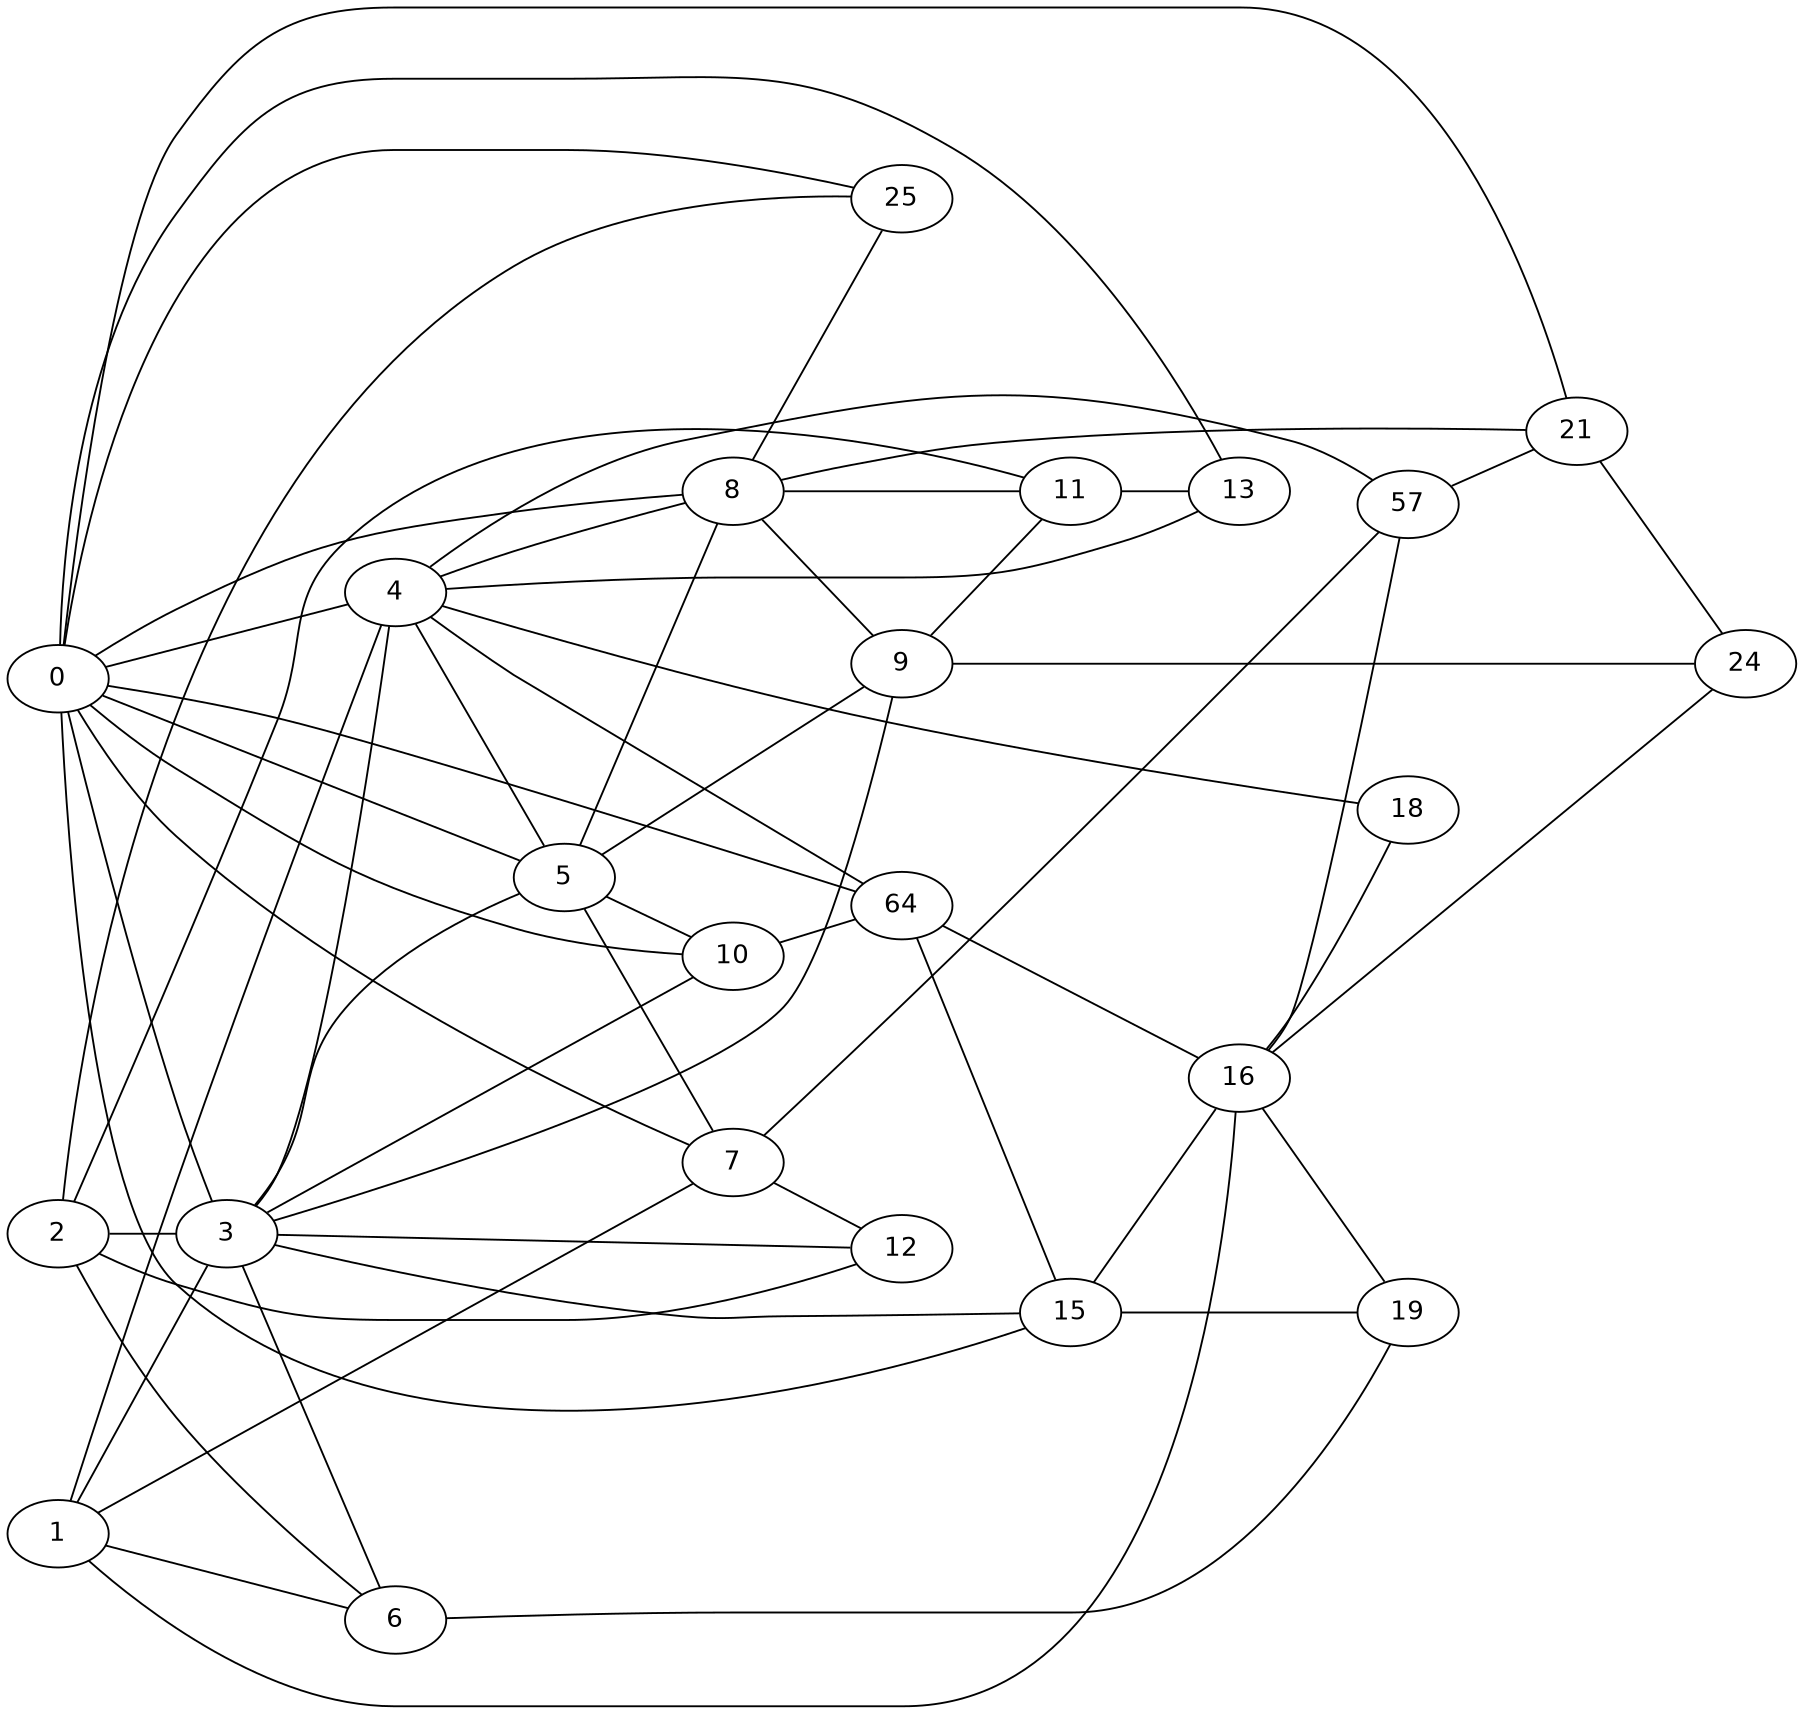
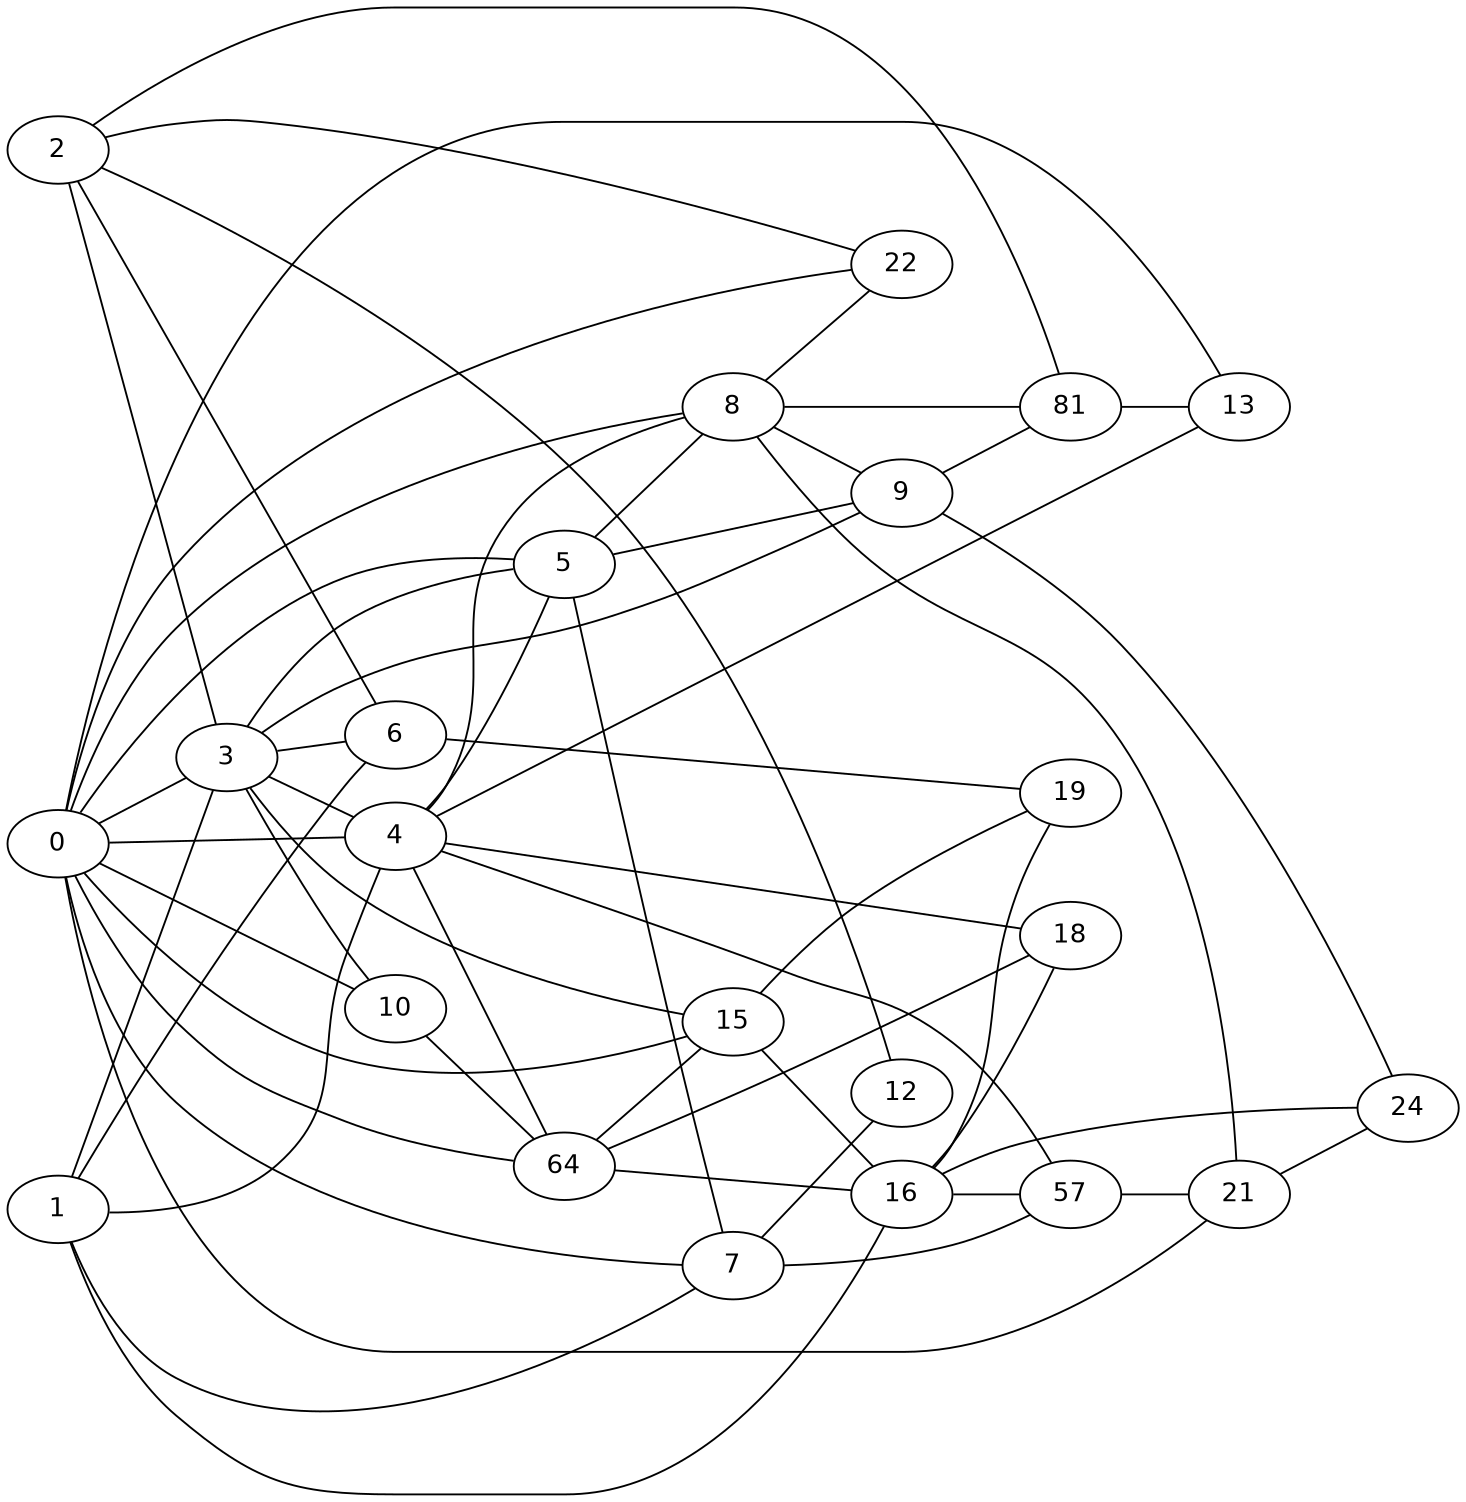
node "25": label "25" -> "22"
node "11": label "11" -> "81"
edge "5" -- "10": removed
edge "18" -- "64": added
edge "3" -- "12": removed
